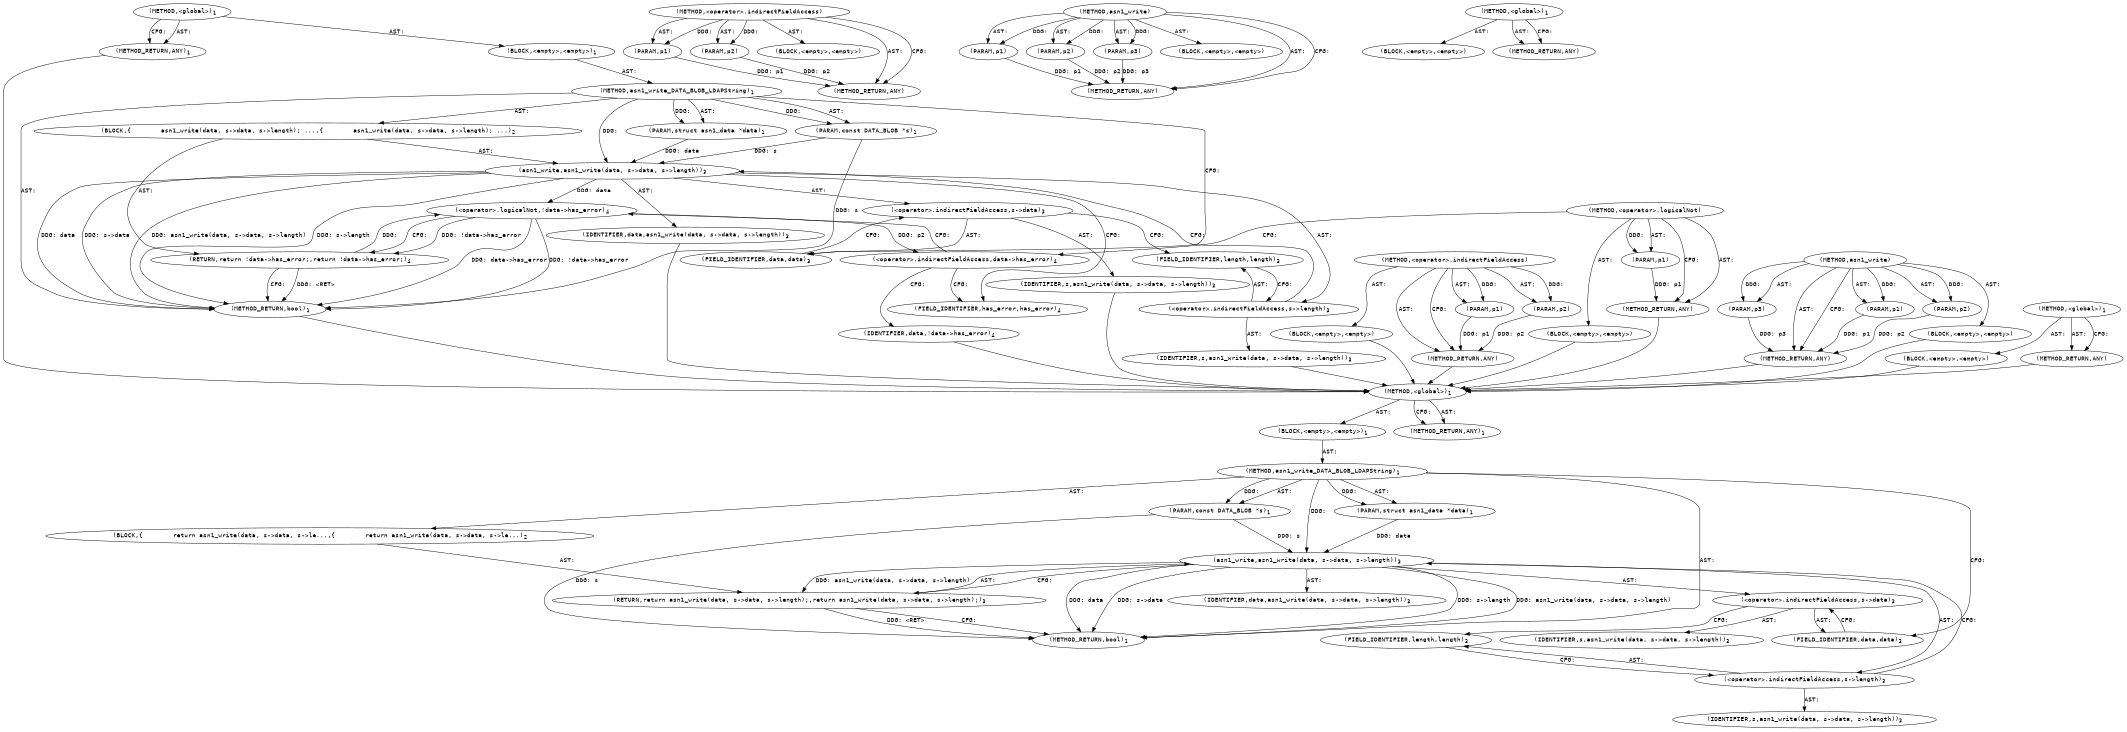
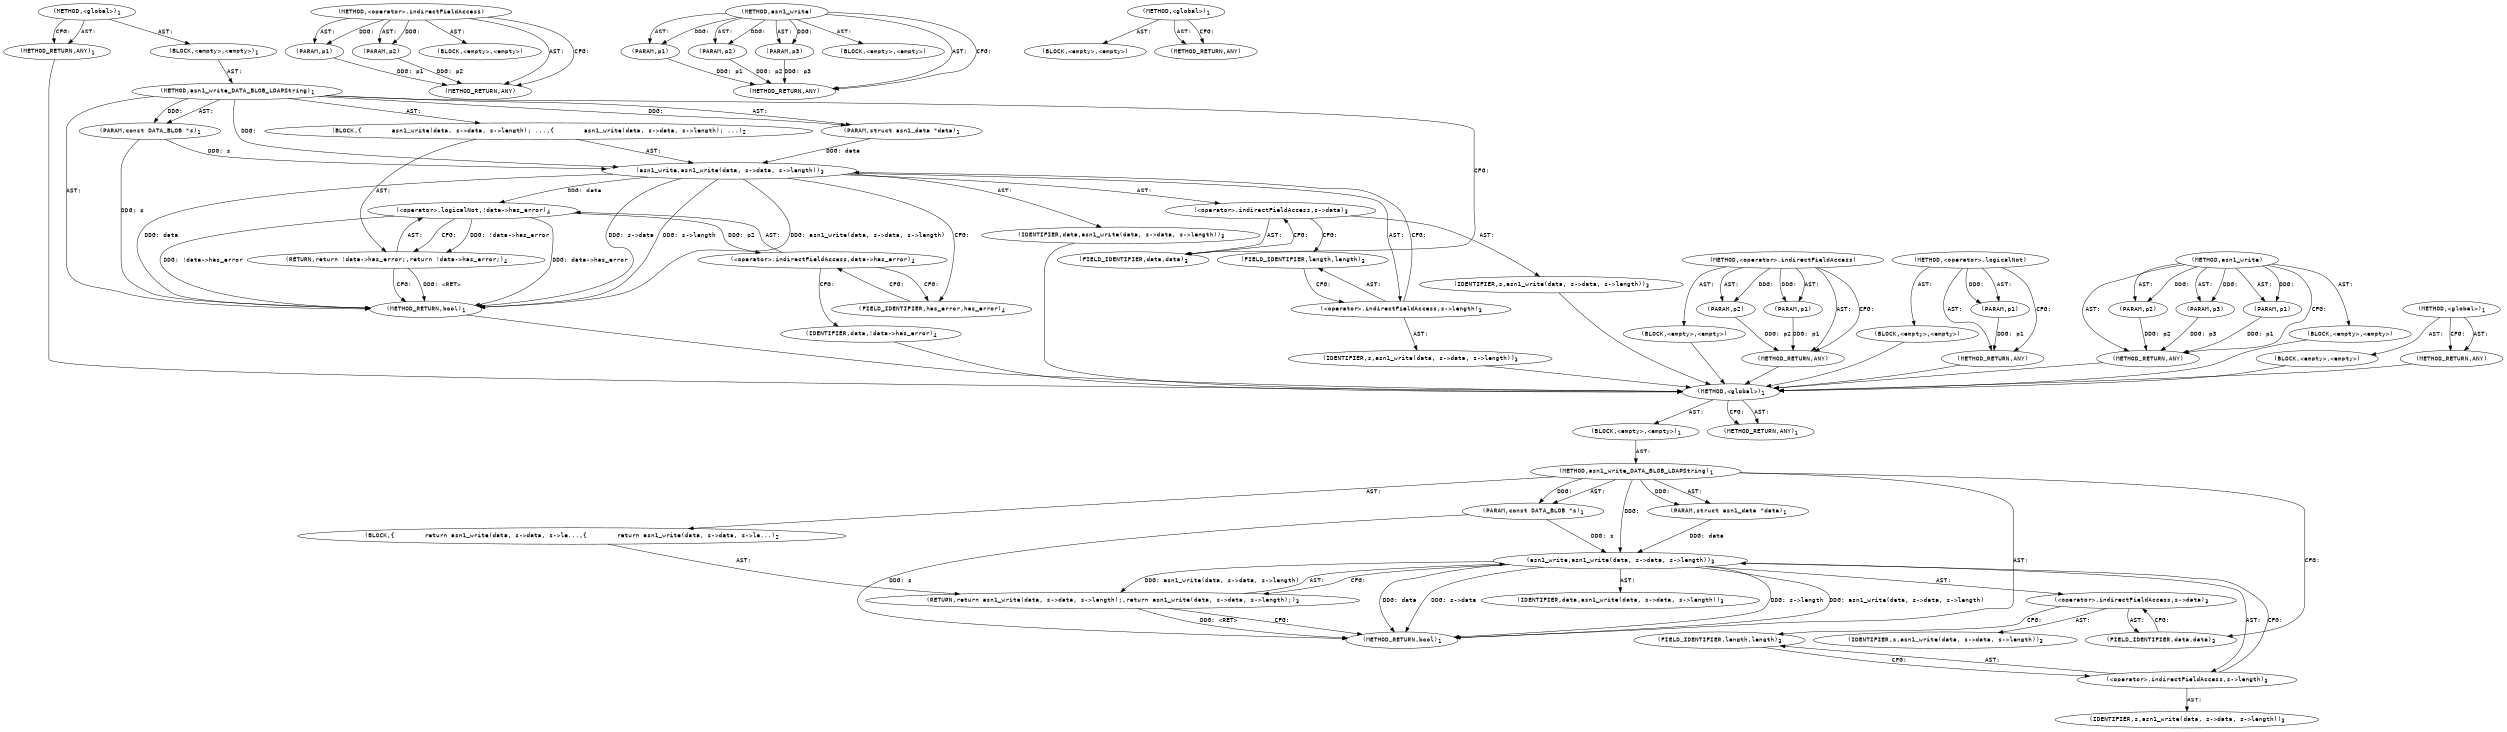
edge "(METHOD,<operator>.logicalNot)" -> "(<operator>.indirectFieldAccess,data->has_error)": now "(FIELD_IDENTIFIER,has_error,has_error)" -> "(<operator>.indirectFieldAccess,data->has_error)"
edge "(RETURN,return !data->has_error;,return !data->has_error;)" -> "(<operator>.logicalNot,!data->has_error)": label "DDG: " -> "AST: "
edge "(<operator>.indirectFieldAccess,data->has_error)" -> "(<operator>.logicalNot,!data->has_error)": label "CFG: " -> "AST: "
